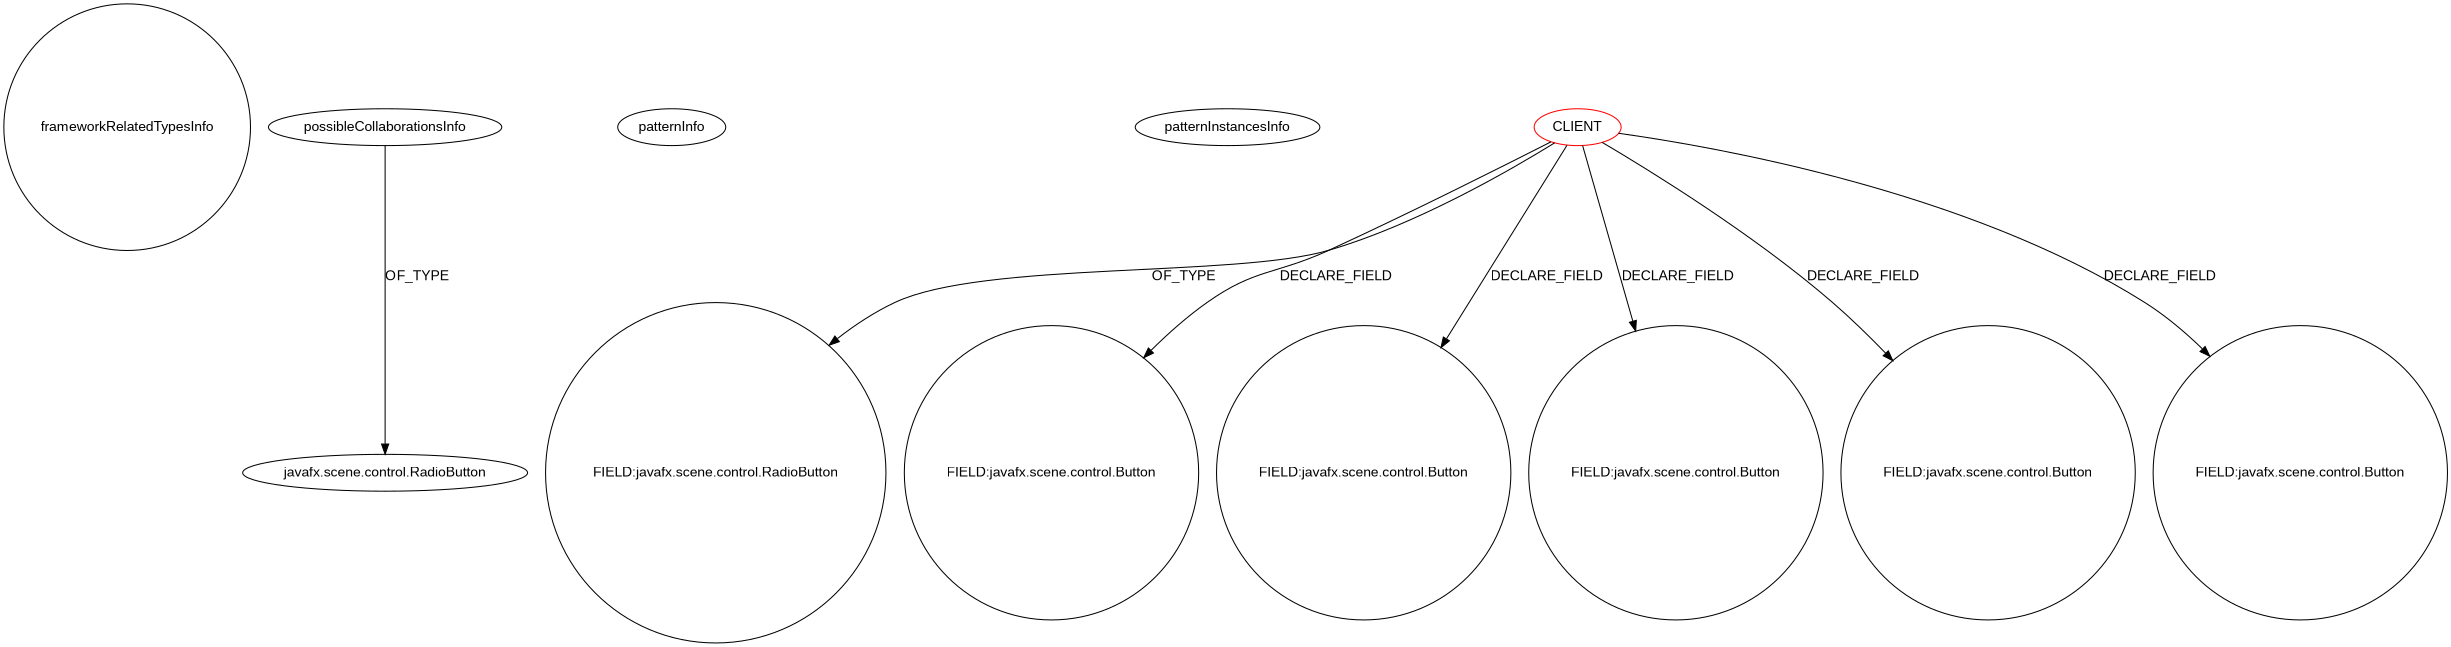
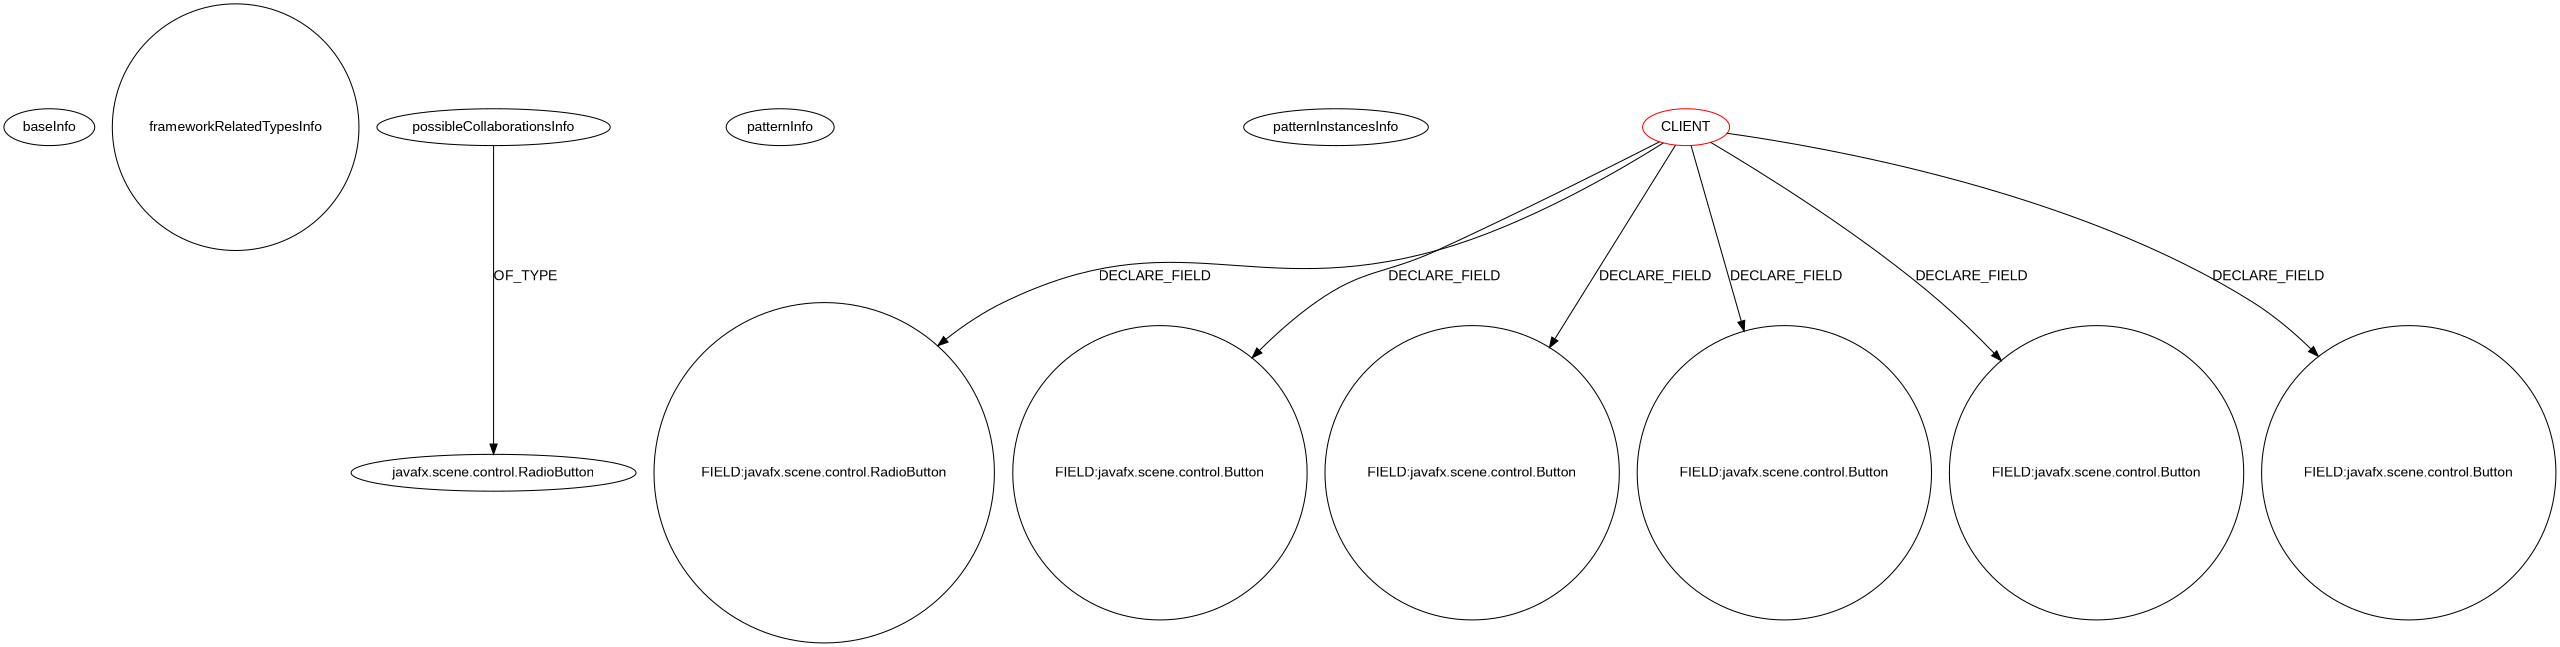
node "baseInfo": added
edge "CLIENT" -> "FIELD:javafx.scene.control.RadioButton": label "OF_TYPE" -> "DECLARE_FIELD"
